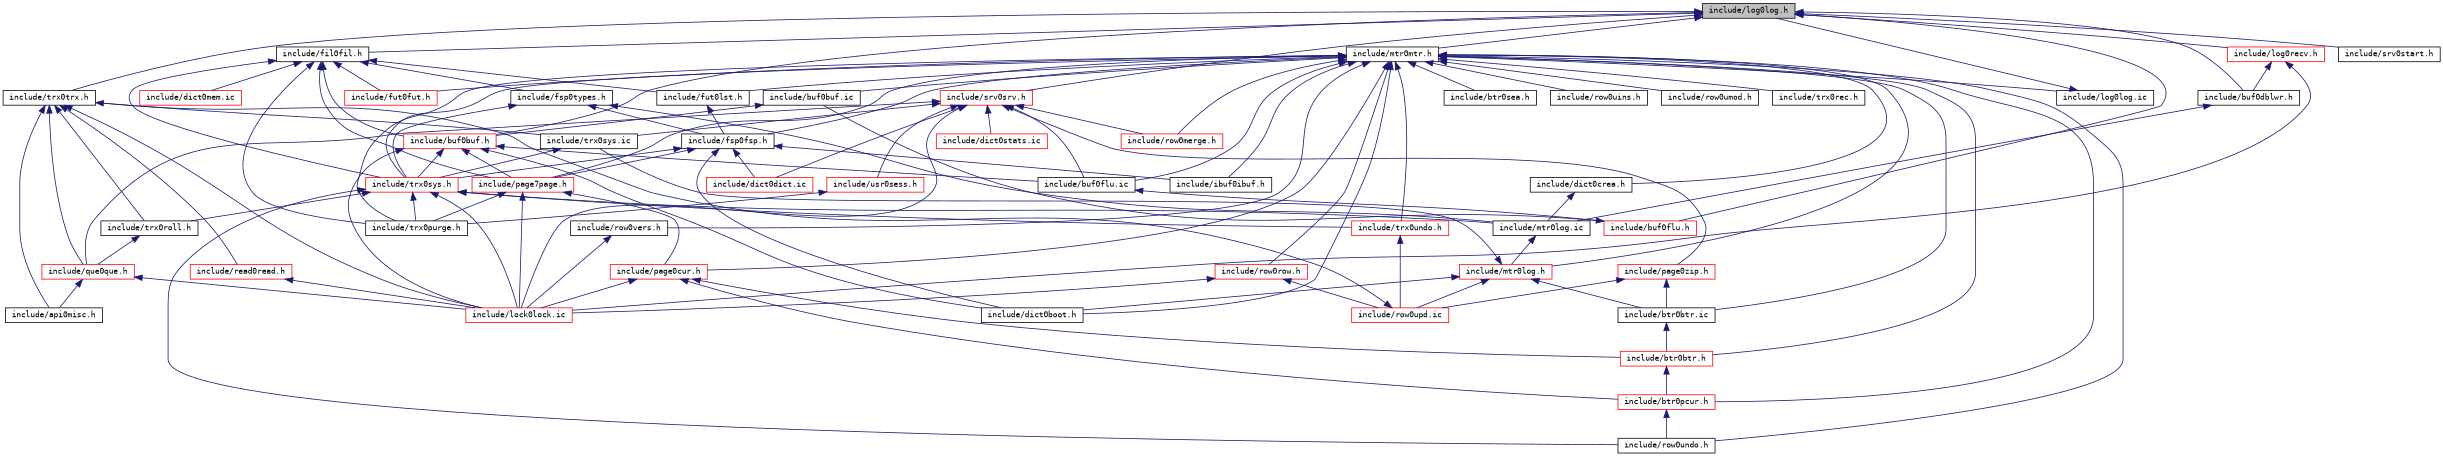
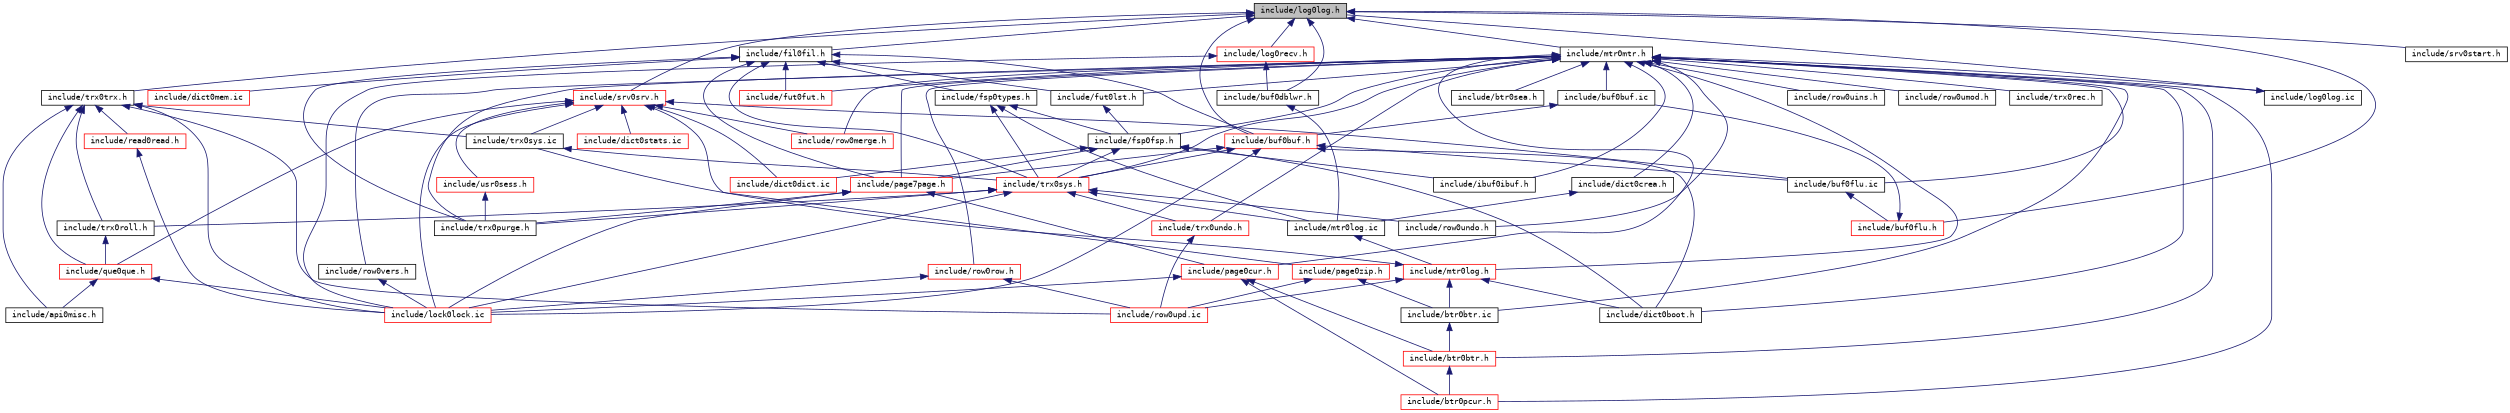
edge "include/trx0trx.h" -> "include/row0upd.ic": reversed
edge "include/row0undo.h" -> "include/btr0pcur.h": removed
